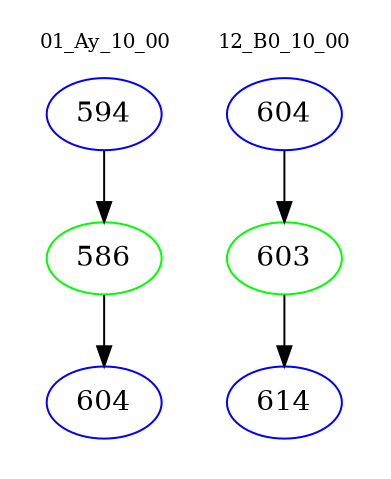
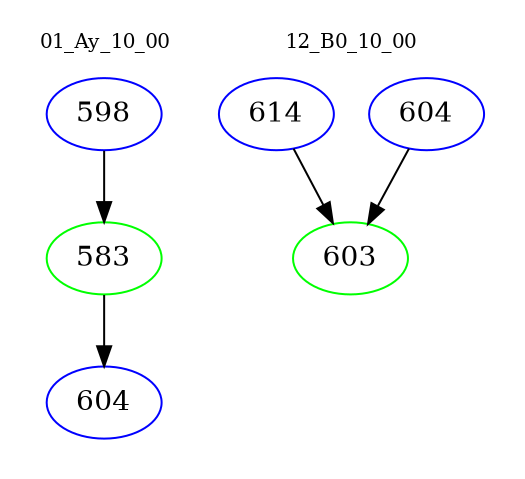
node "594": label "594" -> "598"
node "586": label "586" -> "583"
edge "603" -> "614": reversed
